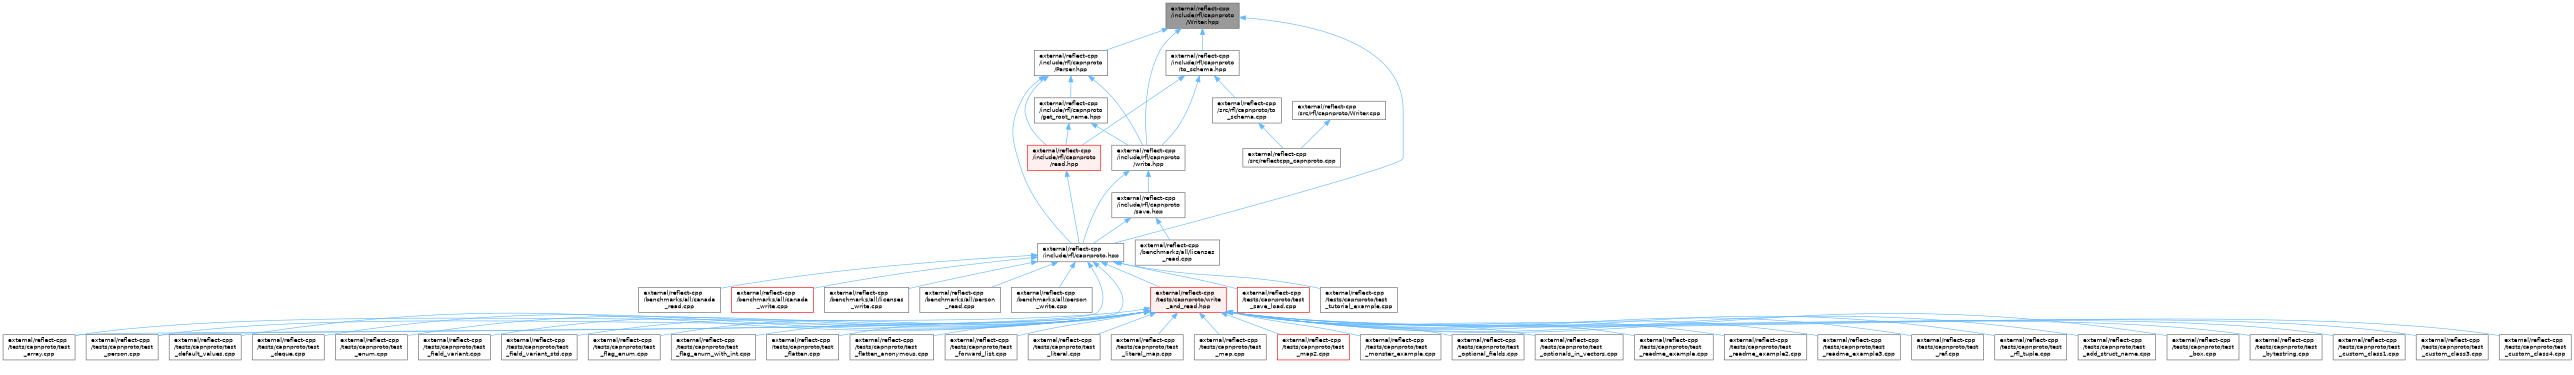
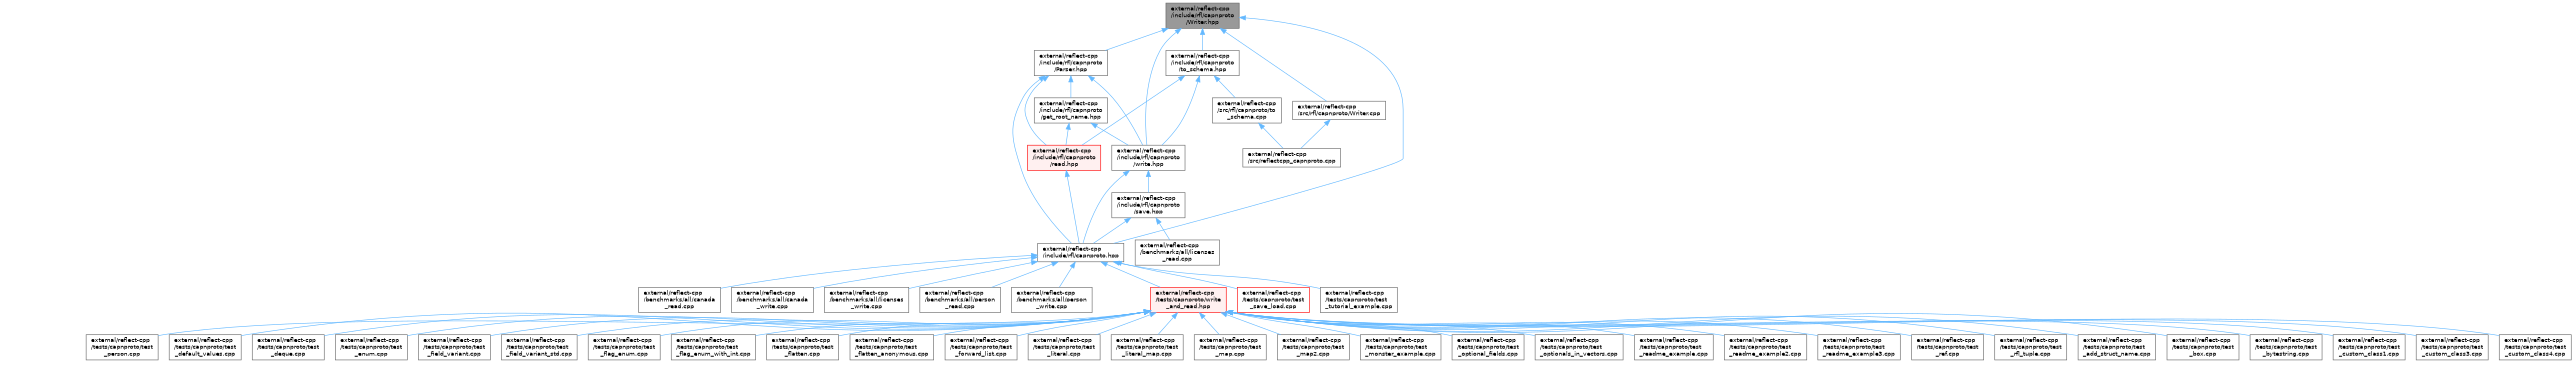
edge "external/reflect-cpp /src/rfl/capnproto/Writer.cpp" -> "external/reflect-cpp /include/rfl/capnproto /Writer.hpp": added
node "external/reflect-cpp /benchmarks/all/canada _write.cpp": color red -> grey40
edge "external/reflect-cpp /tests/capnproto/test _person.cpp" -> "external/reflect-cpp /include/rfl/capnproto.hpp": removed
node "external/reflect-cpp /tests/capnproto/test _array.cpp": removed
node "external/reflect-cpp /tests/capnproto/test _map2.cpp": color red -> grey40
